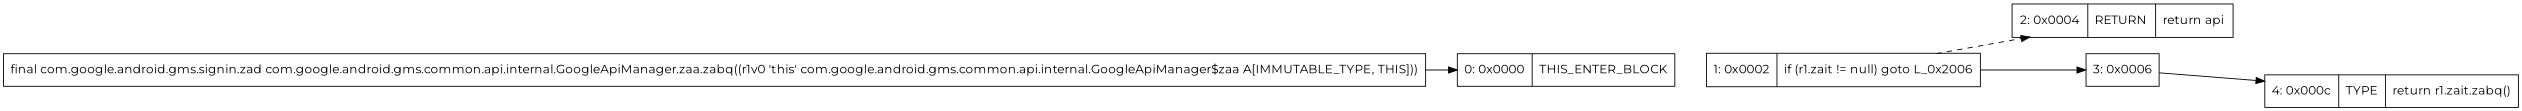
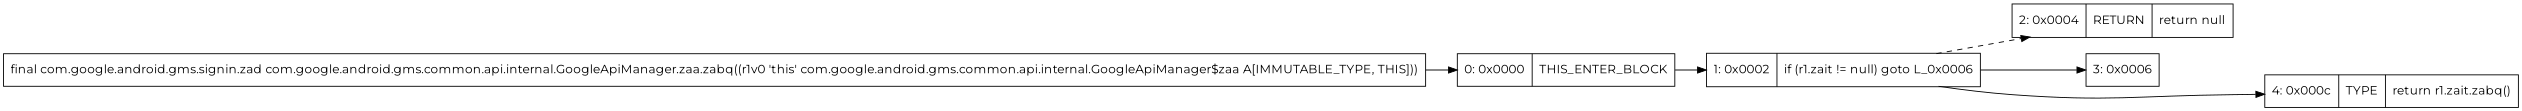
node "2: 0x0004": text "return api" -> "return null"
edge "0: 0x0000" -> "1: 0x0002": added
node "1: 0x0002": text "if (r1.zait != null) goto L_0x2006" -> "if (r1.zait != null) goto L_0x0006"
edge "3: 0x0006" -> "4: 0x000c": now "1: 0x0002" -> "4: 0x000c"
